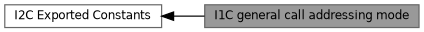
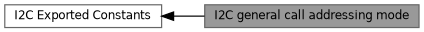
node "I1C general call addressing mode": label "I1C general call addressing mode" -> "I2C general call addressing mode"
